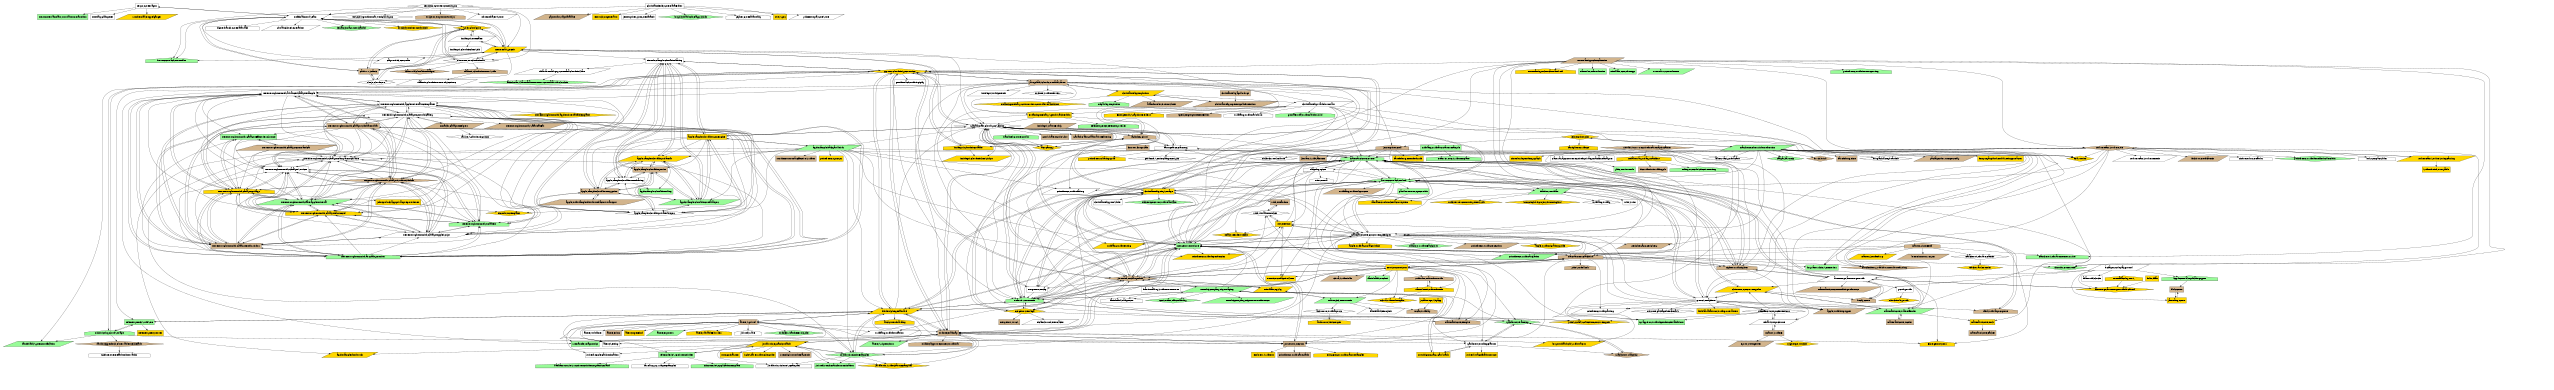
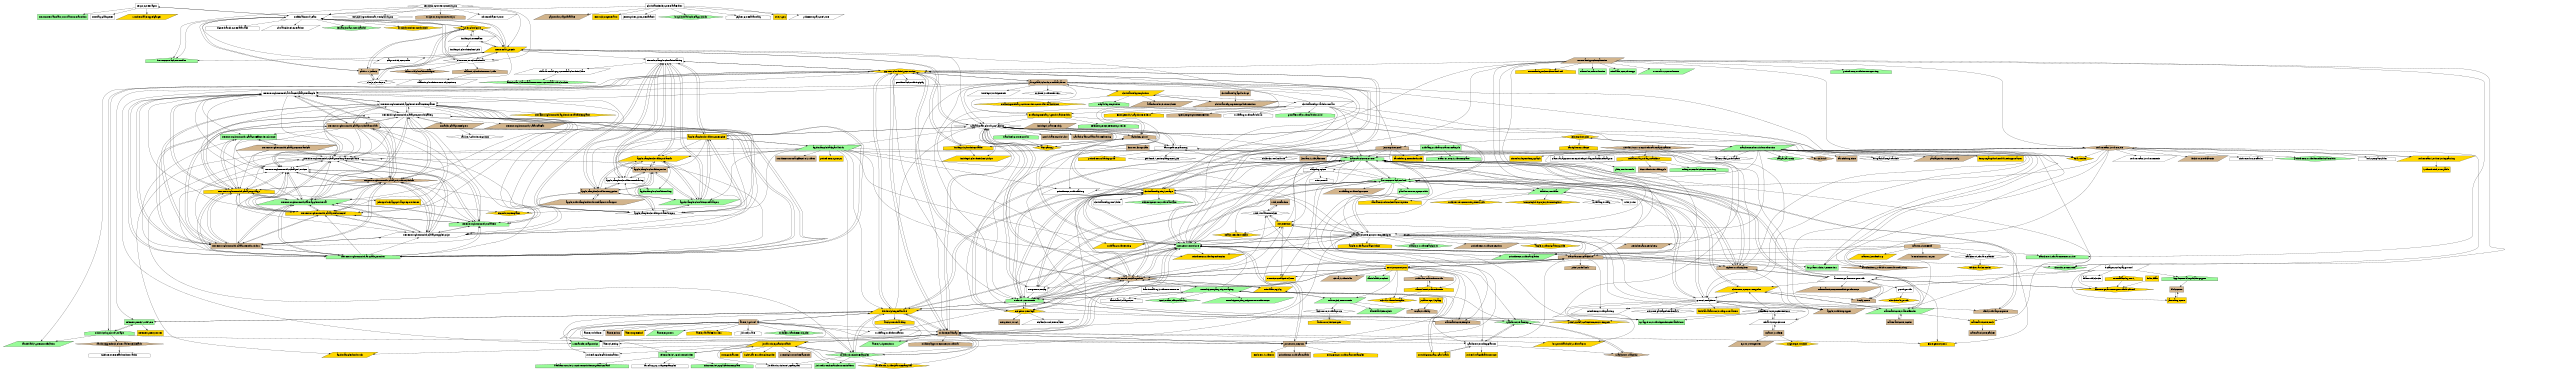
edge "christianselig/TinyStorage" -> "robb/AtRandom": removed
node "danielsaidi/EmojiKit": fillcolor white -> palegreen
